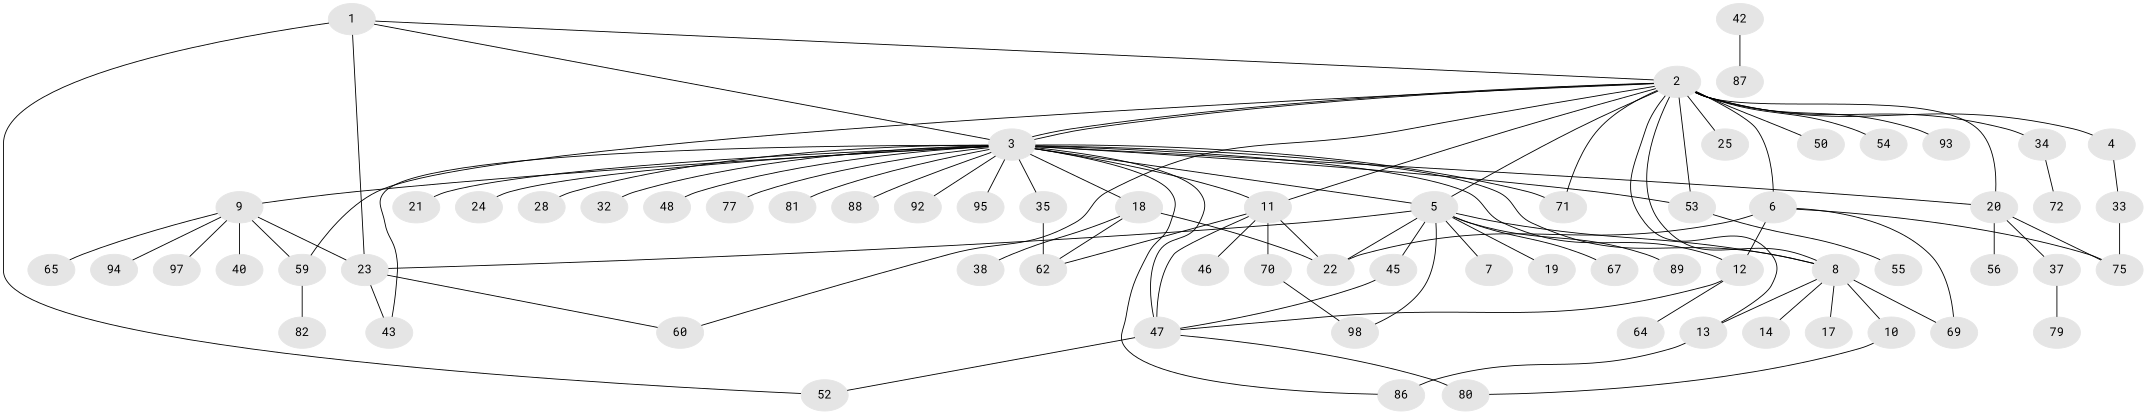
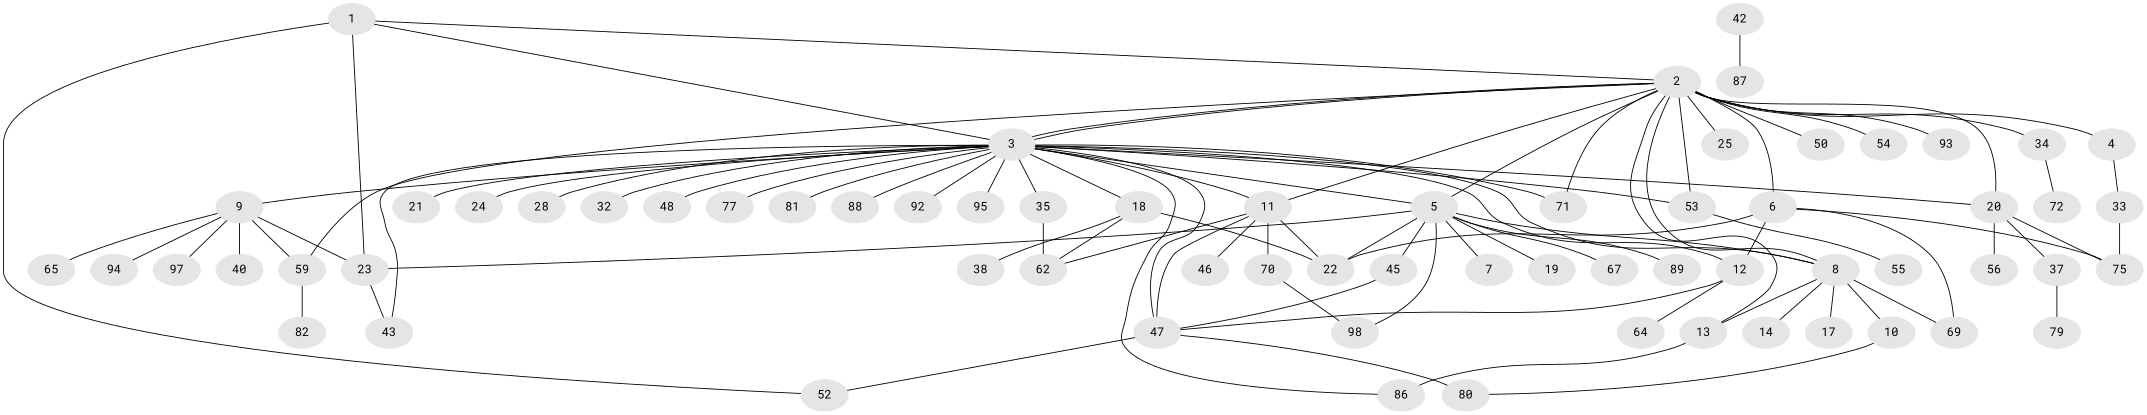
node "60": removed
